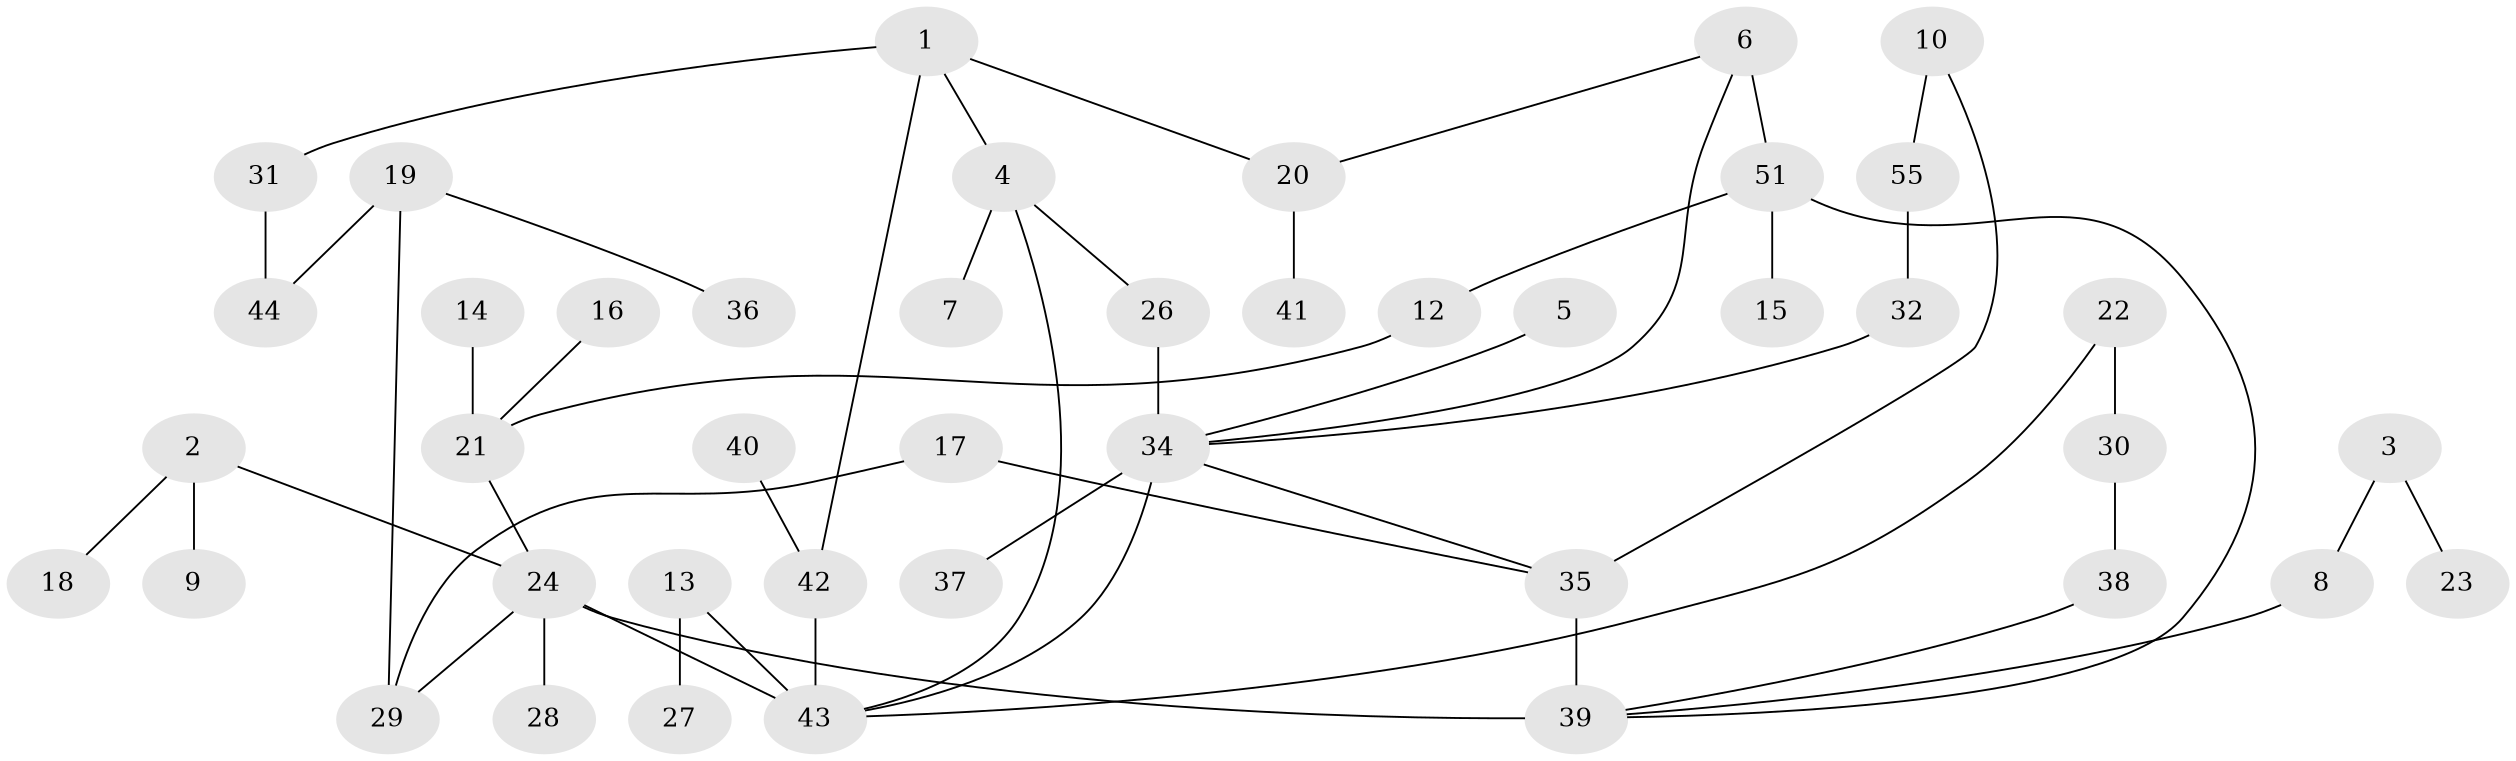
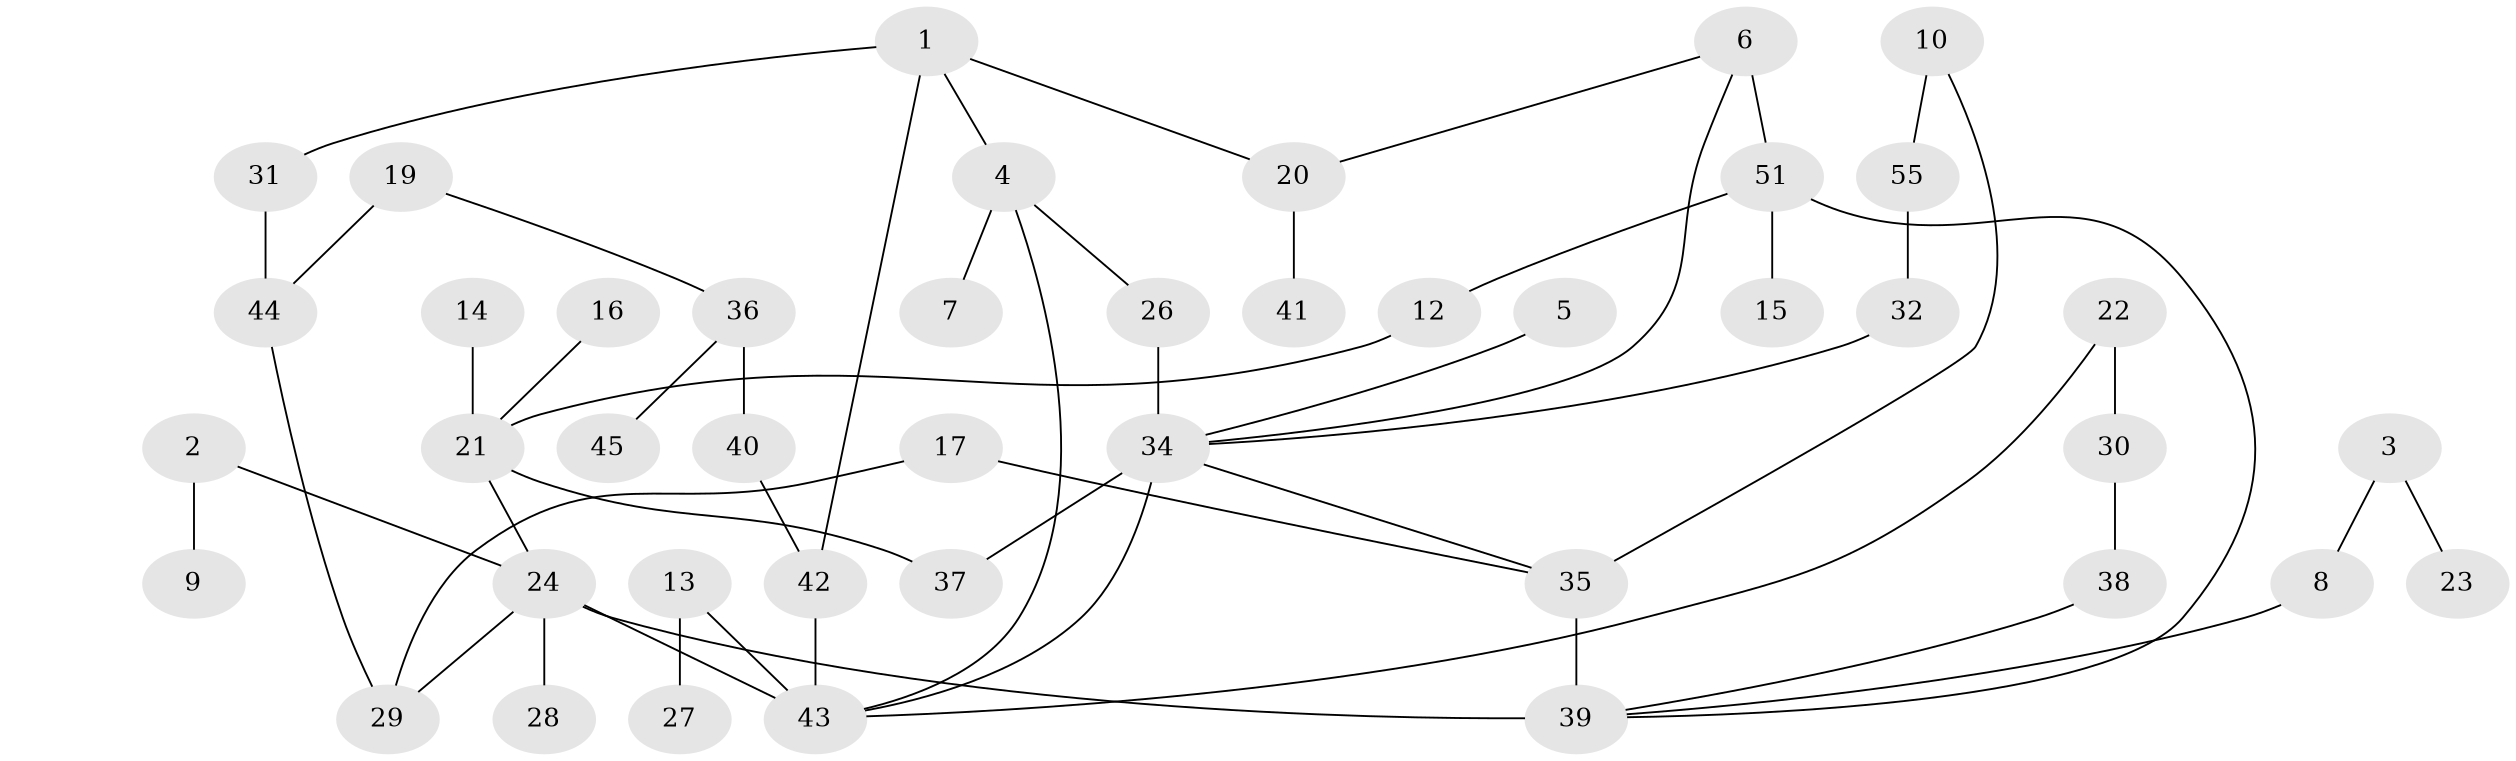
edge "36" -- "40": added
edge "19" -- "29": now "44" -- "29"
node "45": added
edge "21" -- "37": added
node "18": removed
